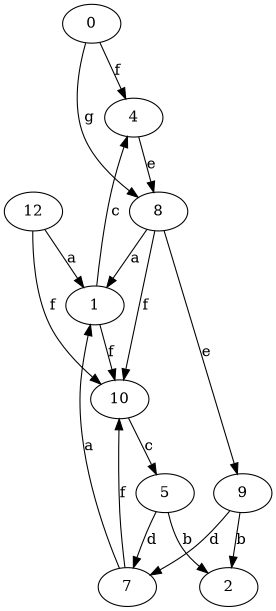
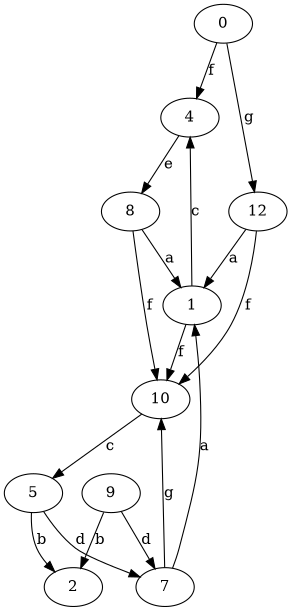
edge "0" -> "8": now "0" -> "12"
edge "8" -> "9": removed, label "e"
edge "7" -> "10": label "f" -> "g"
